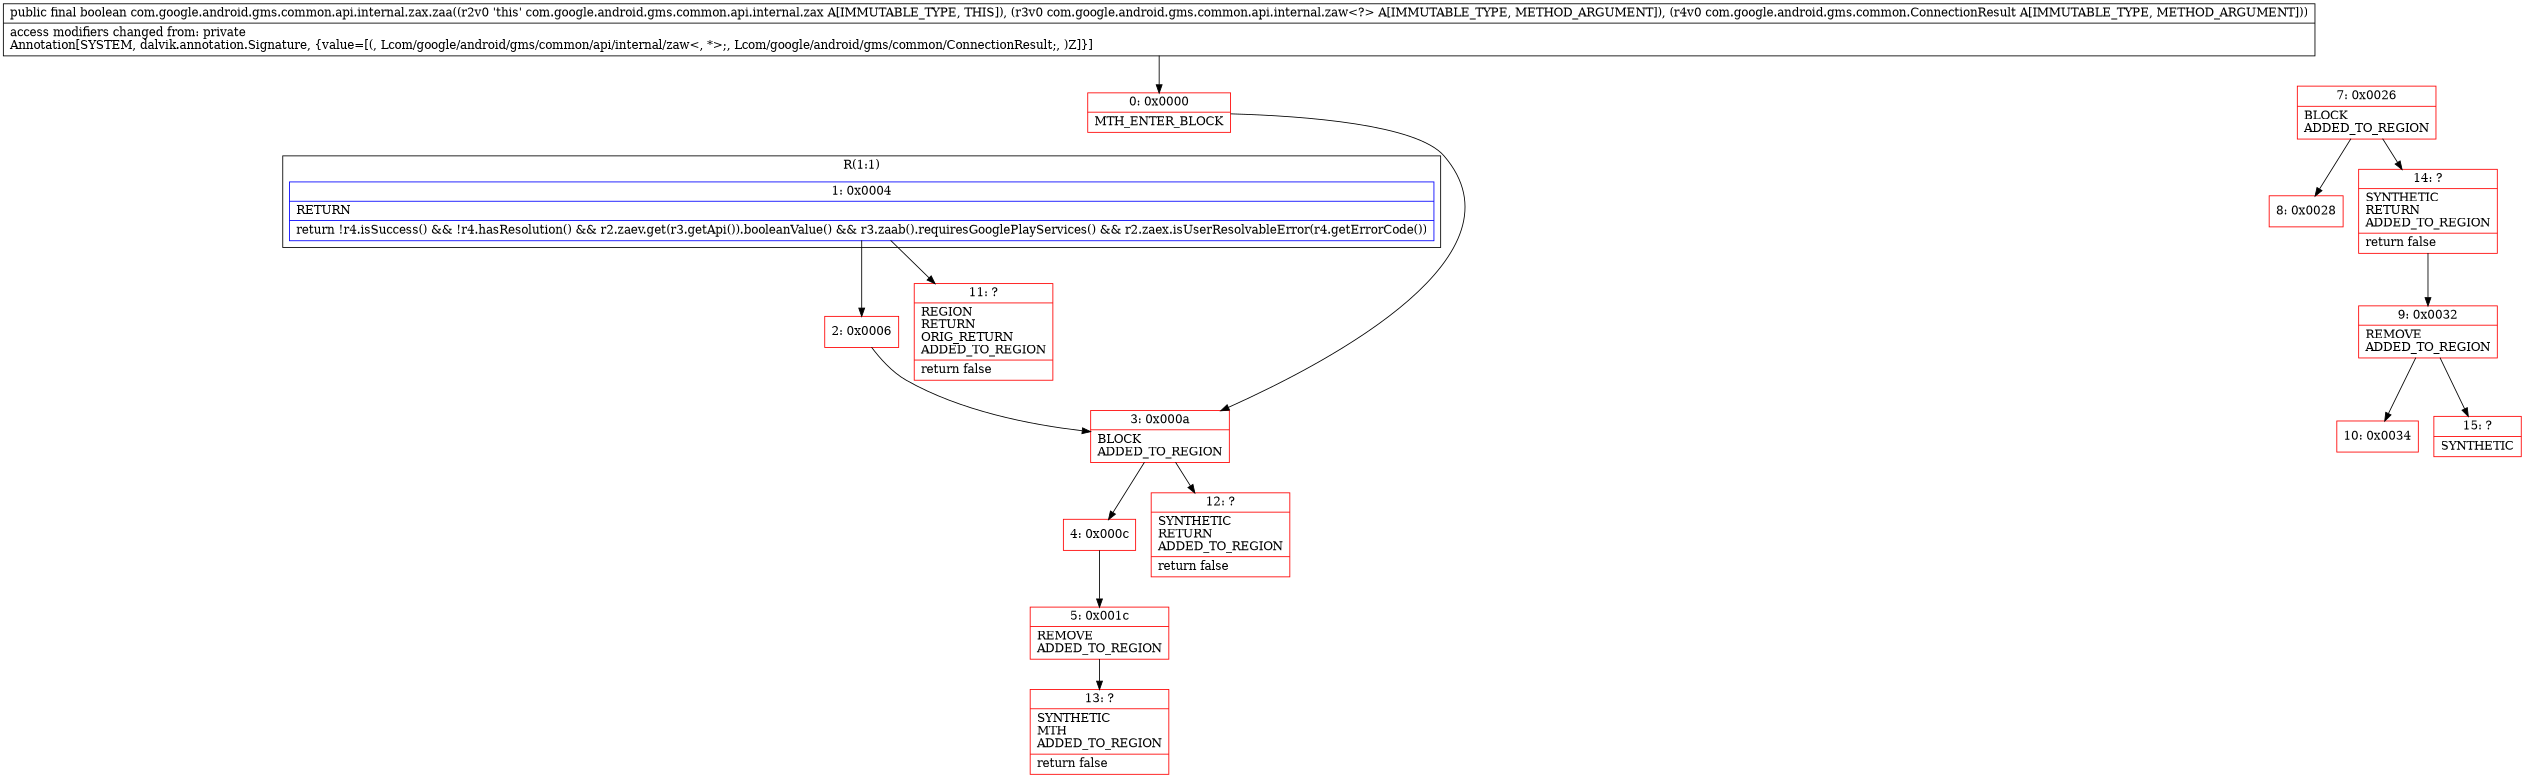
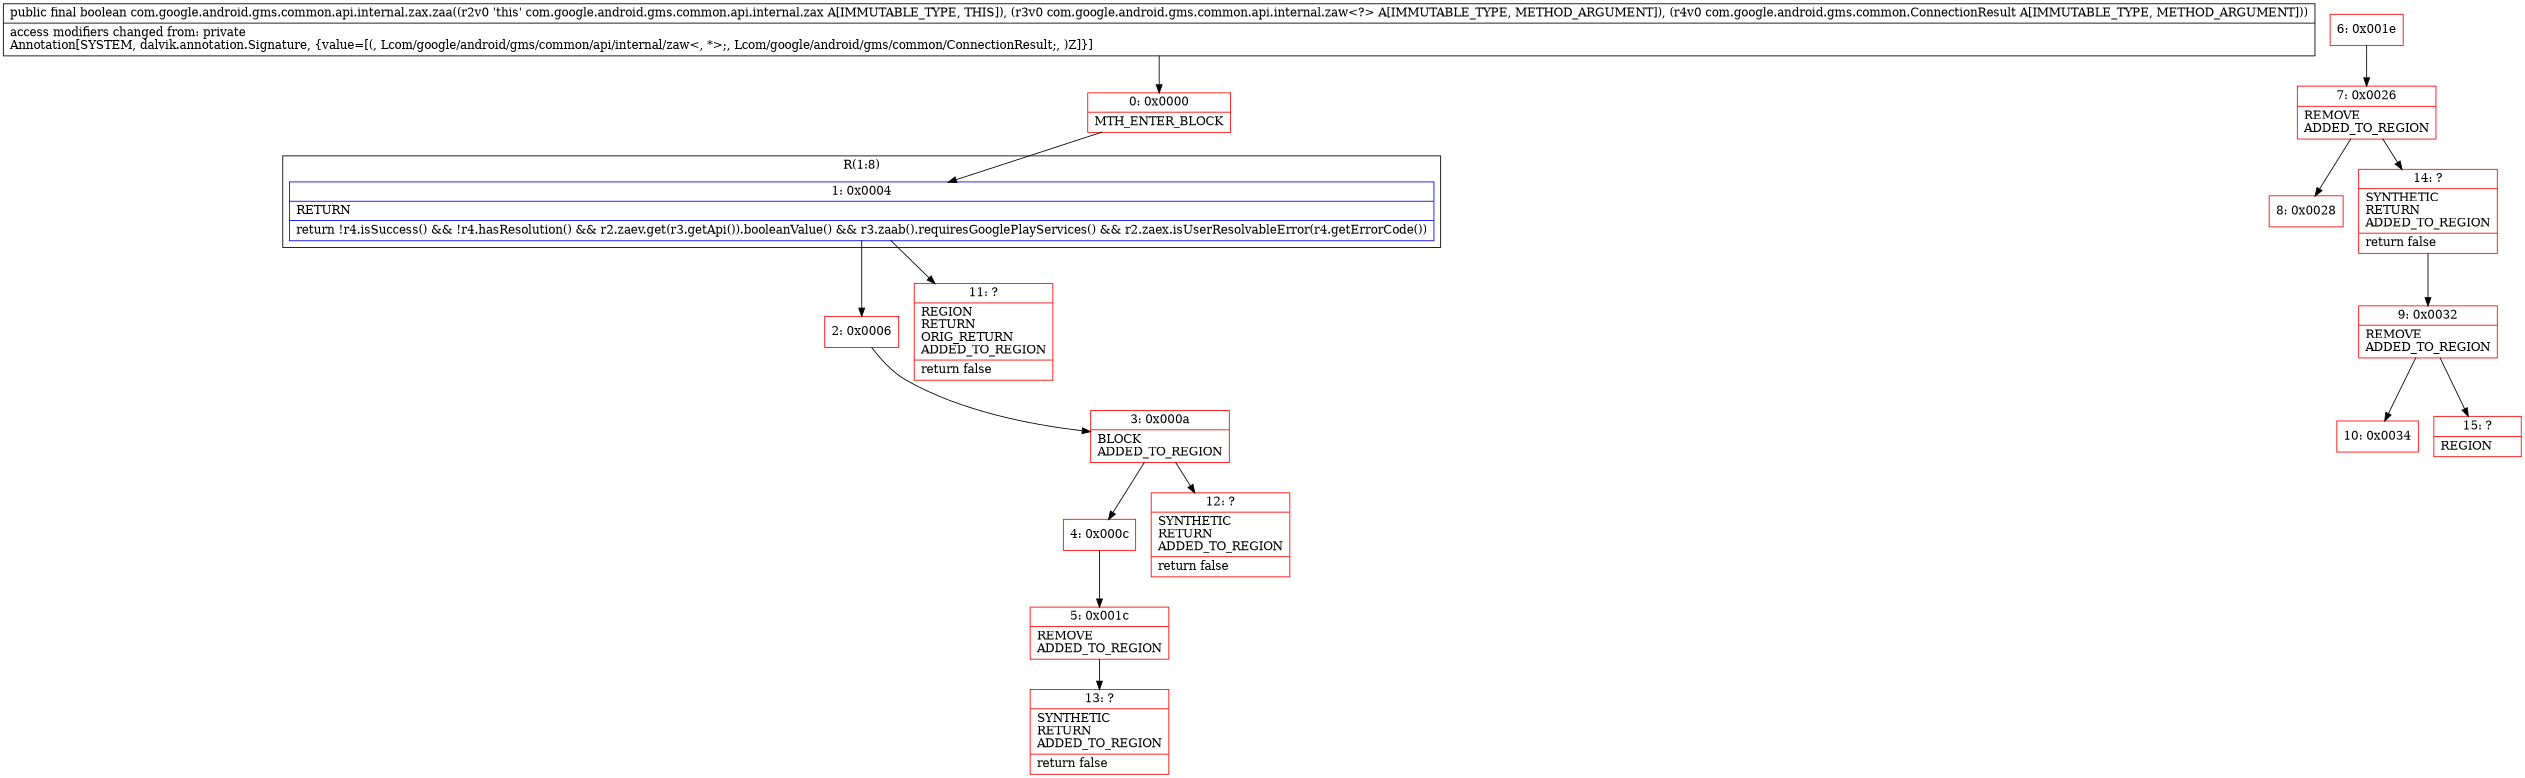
node "6: 0x001e": added
node "7: 0x0026": text "BLOCK" -> "REMOVE"
cluster "R(1:1)": label "R(1:1)" -> "R(1:8)"
edge "0: 0x0000" -> "3: 0x000a": now "0: 0x0000" -> "1: 0x0004"
node "15: ?": text "SYNTHETIC" -> "REGION"
node "13: ?": text "MTH" -> "RETURN"
